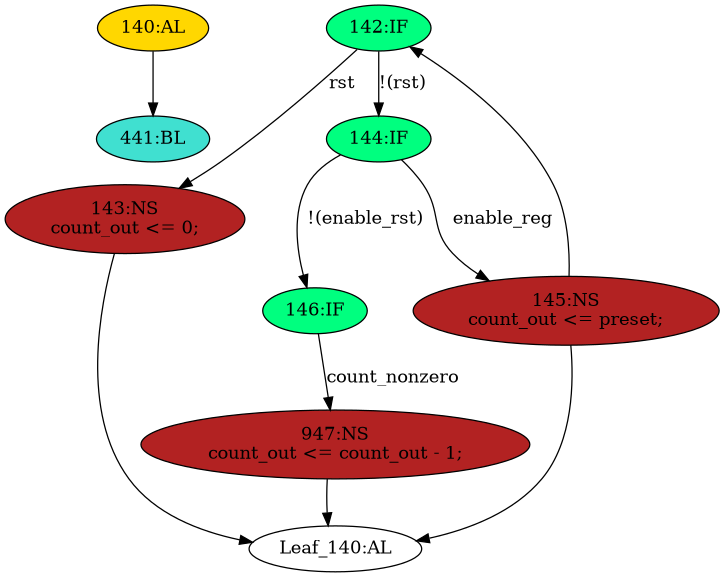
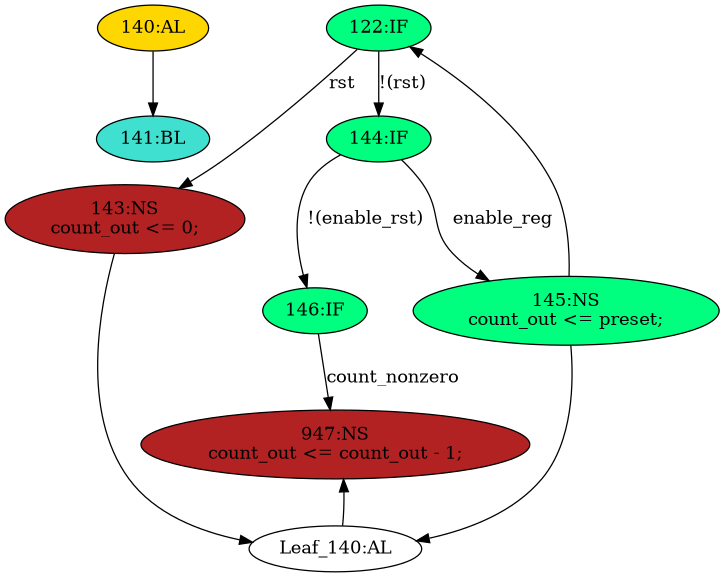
node "142:IF": label "142:IF" -> "122:IF"
node "441:BL": label "441:BL" -> "141:BL"
node "145:NS count_out <= preset;": fillcolor firebrick -> springgreen
edge "947:NS count_out <= count_out - 1;" -> "Leaf_140:AL": reversed
